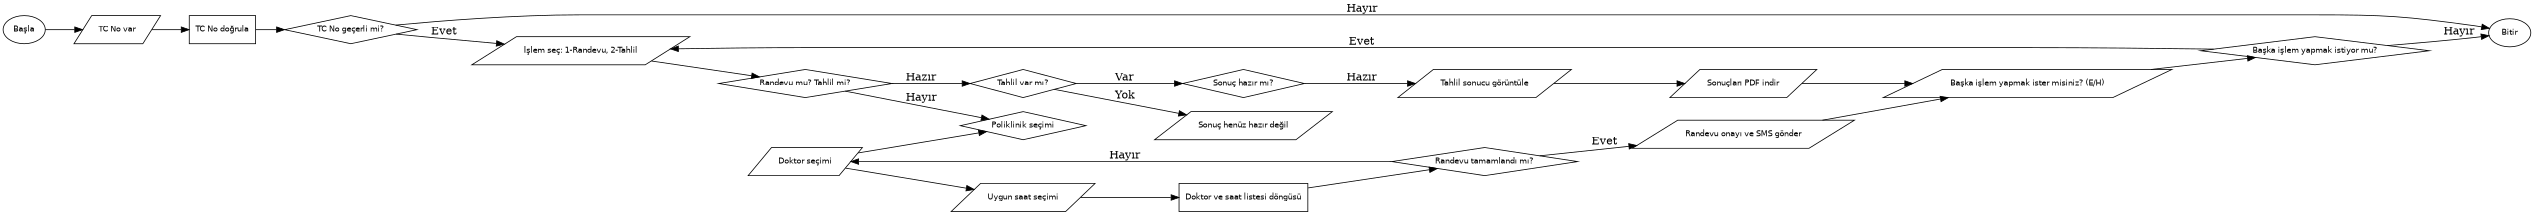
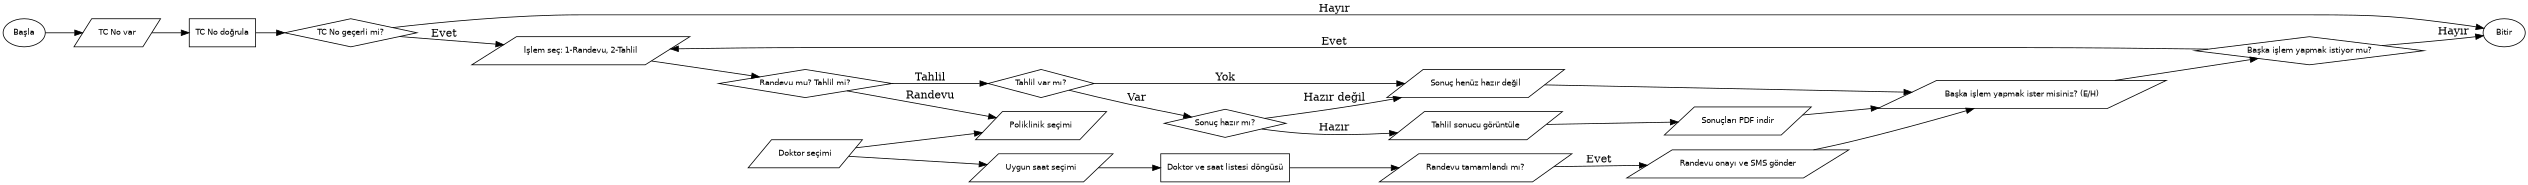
edge "Randevu mu? Tahlil mi?" -> "Tahlil var mı?": label "Hazır" -> "Tahlil"
edge "Sonuç henüz hazır değil" -> "Başka işlem yapmak ister misiniz? (E/H)": added
edge "Randevu mu? Tahlil mi?" -> "Poliklinik seçimi": label "Hayır" -> "Randevu"
edge "Sonuç hazır mı?" -> "Sonuç henüz hazır değil": added, label "Hazır değil"
node "Poliklinik seçimi": shape diamond -> parallelogram
edge "Randevu tamamlandı mı?" -> "Doktor seçimi": removed, label "Hayır"
node "Randevu tamamlandı mı?": shape diamond -> parallelogram
